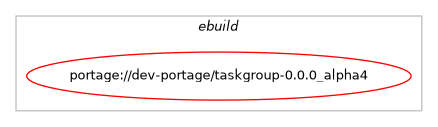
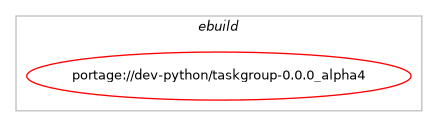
node "portage://dev-portage/taskgroup-0.0.0_alpha4": label "portage://dev-portage/taskgroup-0.0.0_alpha4" -> "portage://dev-python/taskgroup-0.0.0_alpha4"
